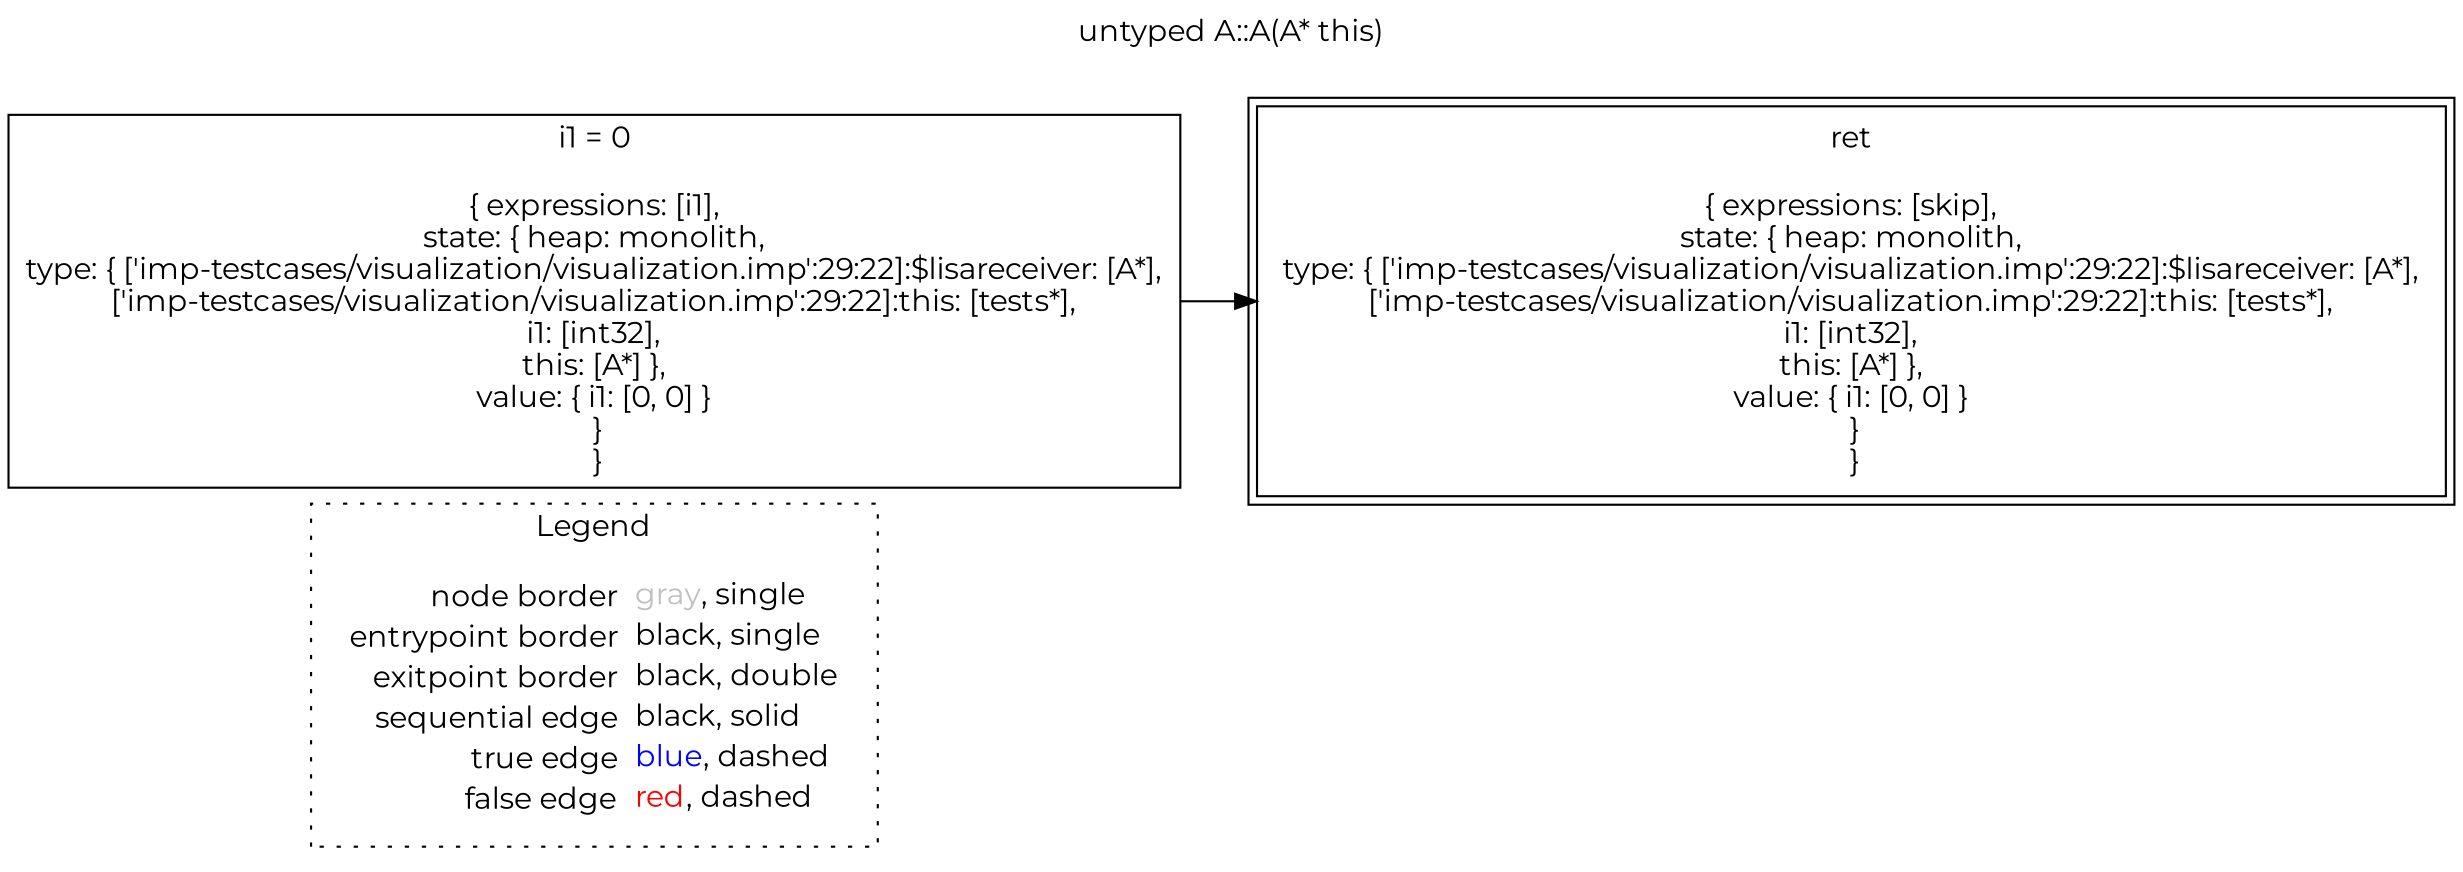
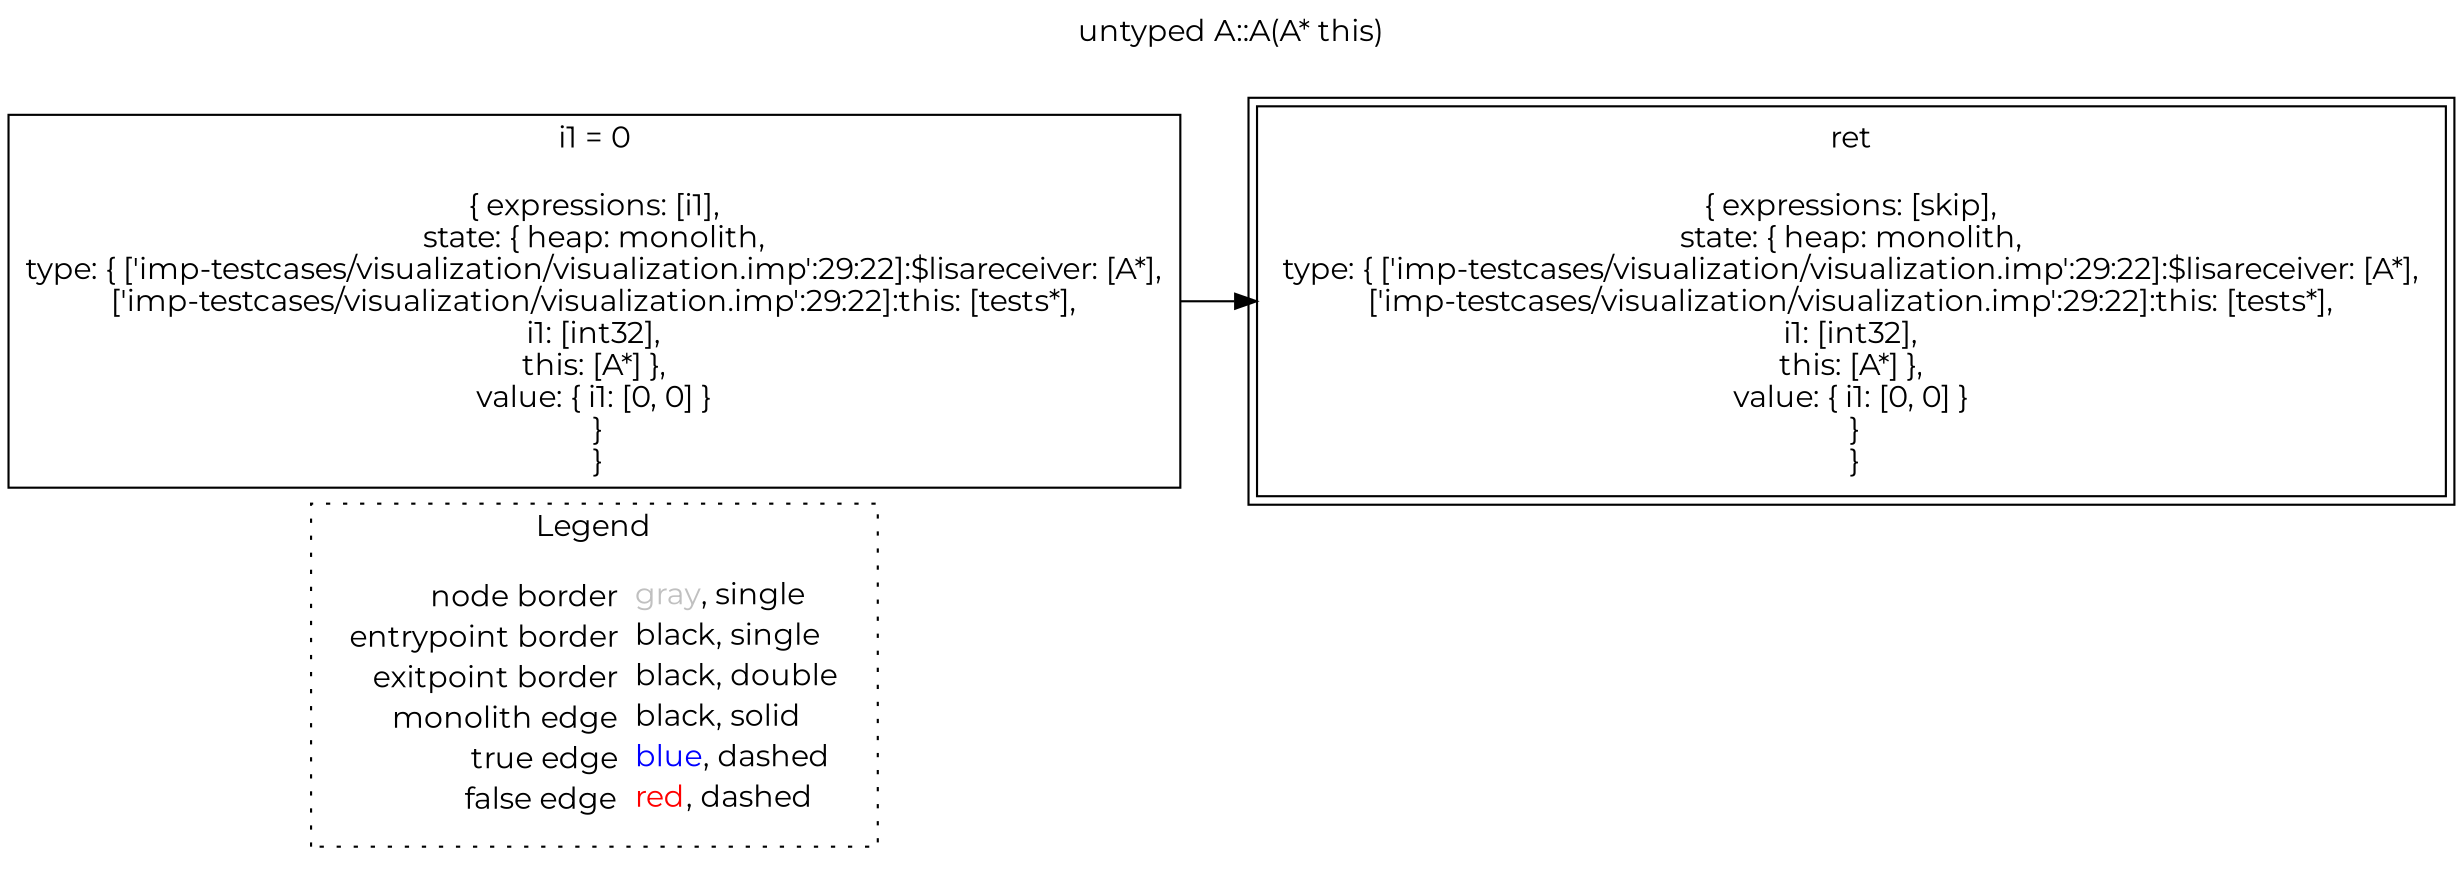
node "node border": text "sequential edge" -> "monolith edge"
